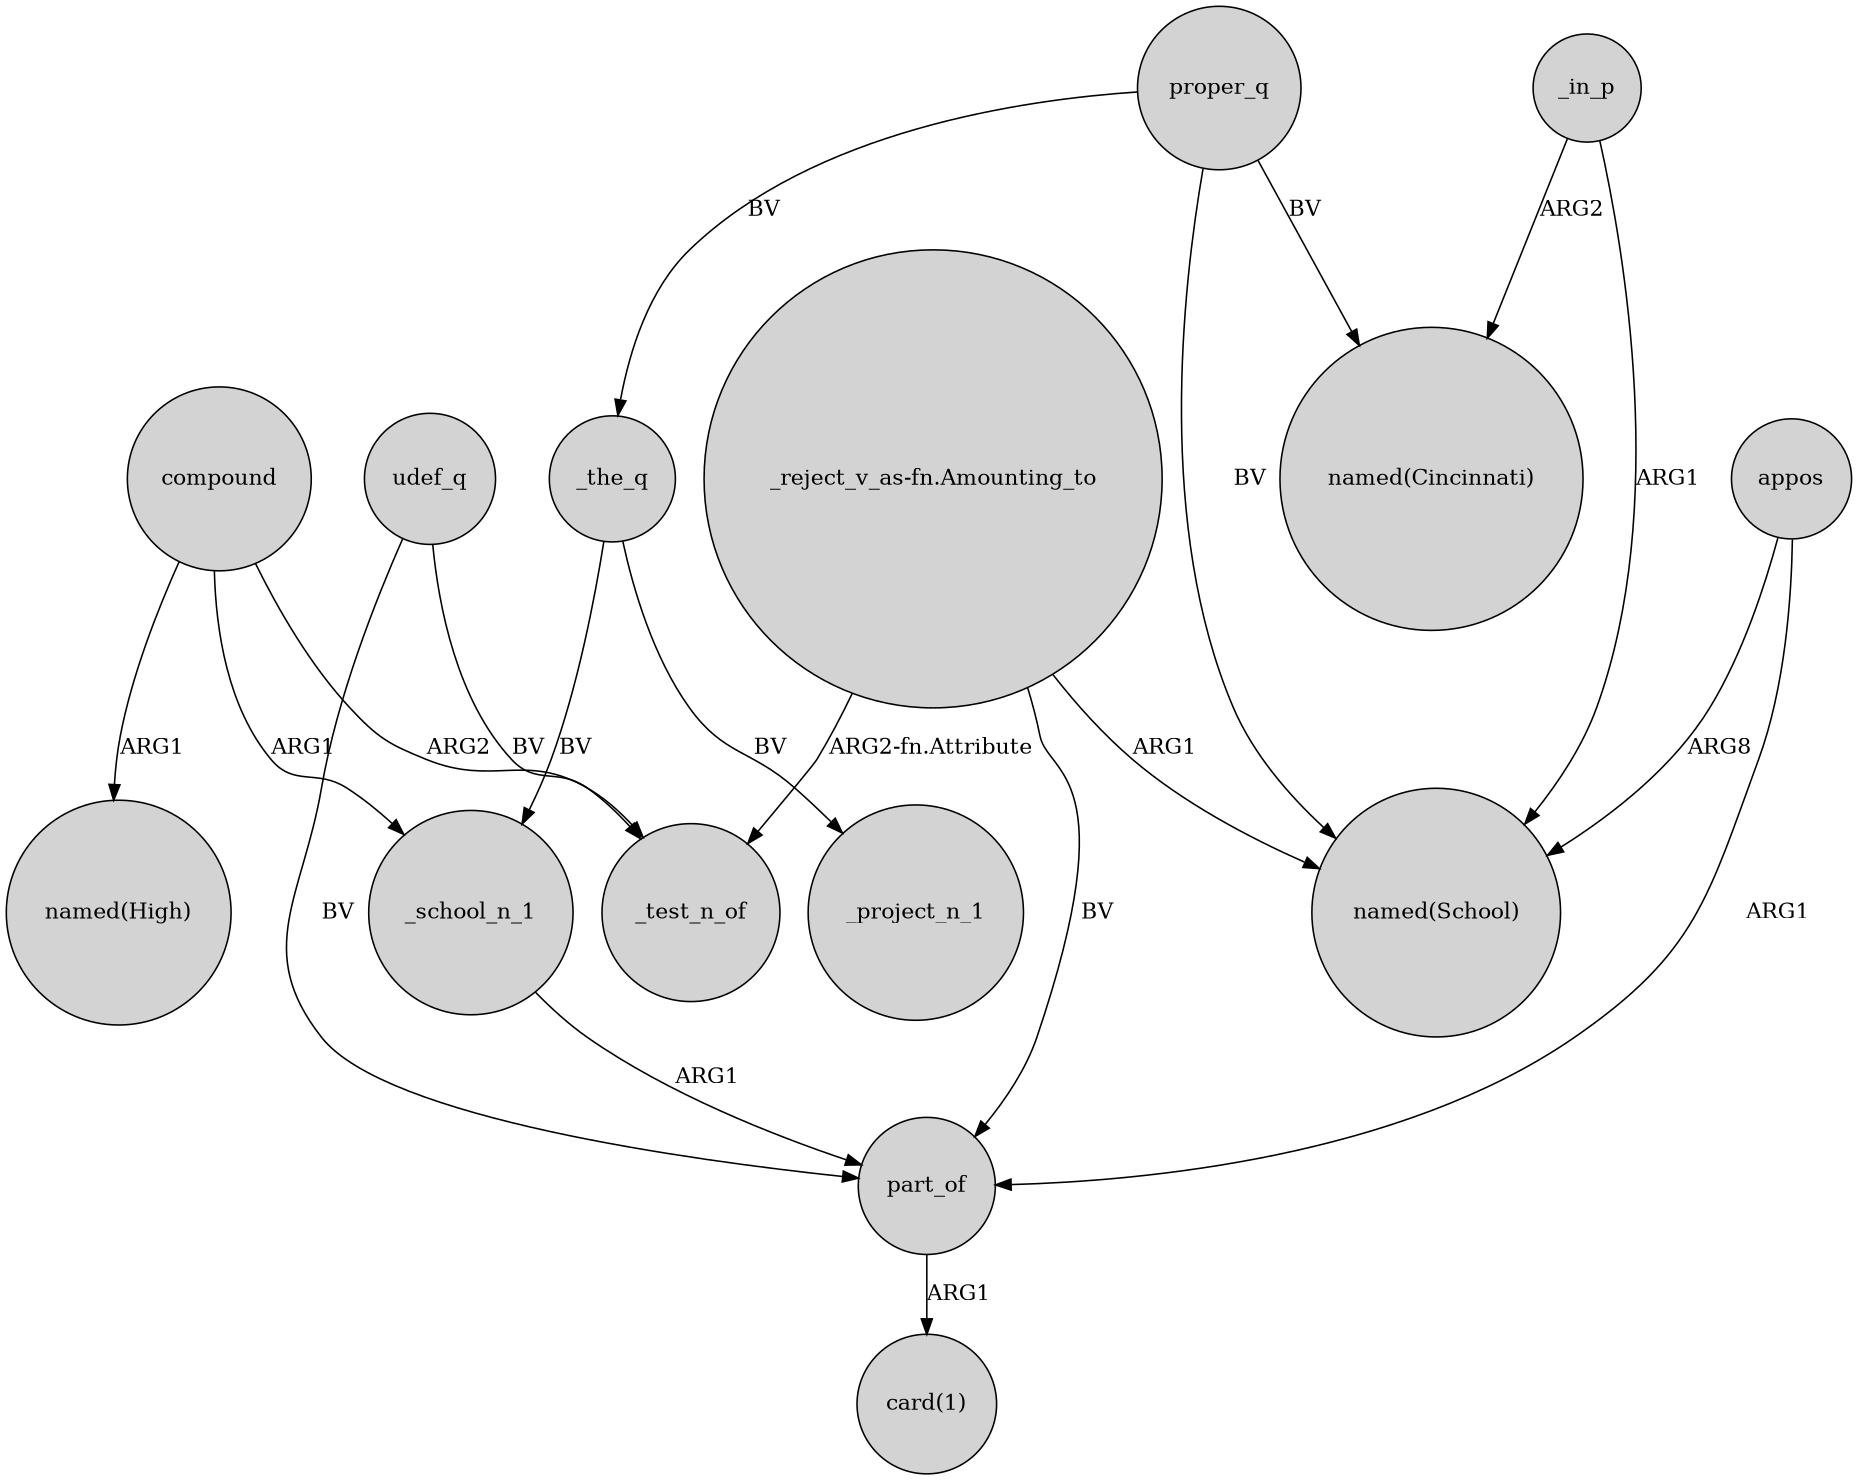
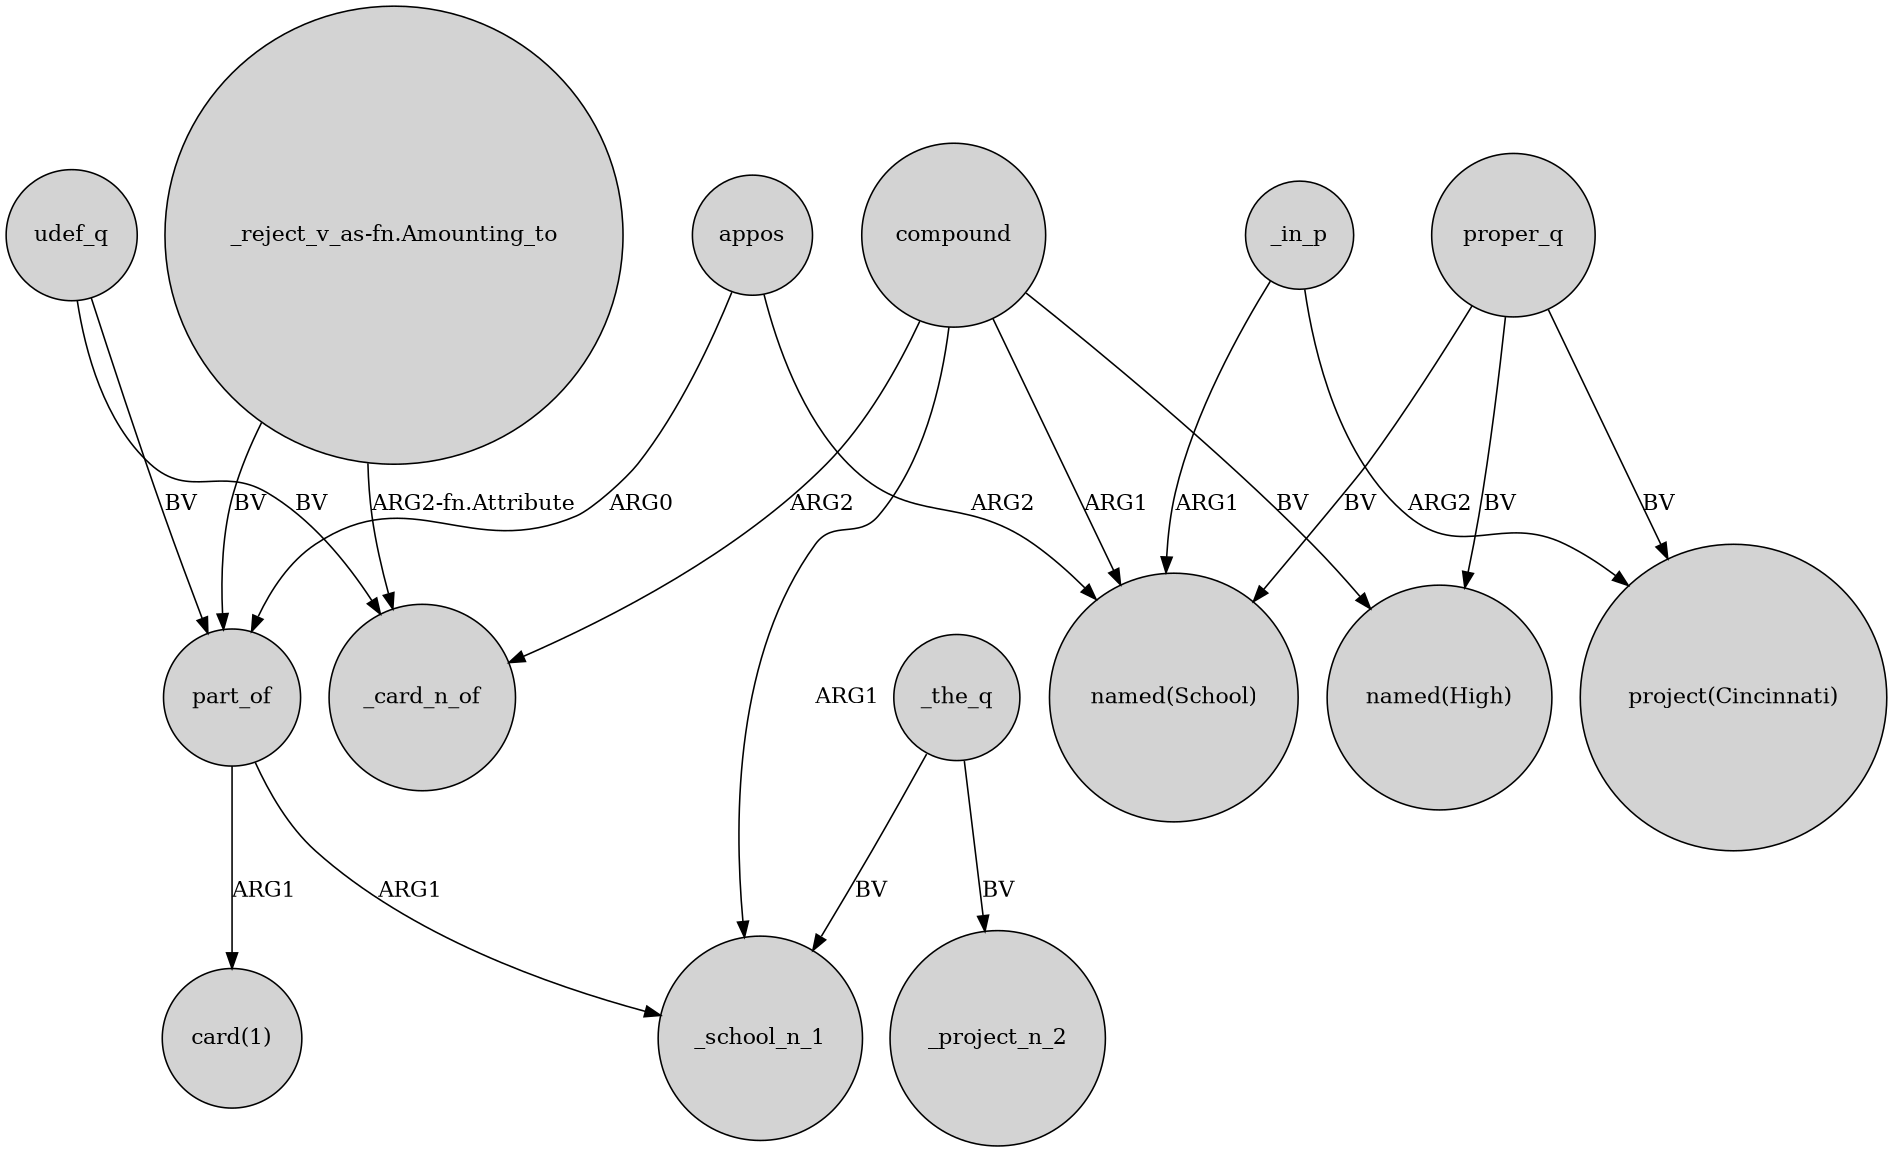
edge "proper_q" -> "_the_q": now "proper_q" -> "named(High)"
node "named(Cincinnati)": label "named(Cincinnati)" -> "project(Cincinnati)"
edge "compound" -> "named(High)": label "ARG1" -> "BV"
edge "appos" -> "named(School)": label "ARG8" -> "ARG2"
edge "_reject_v_as-fn.Amounting_to" -> "named(School)": now "compound" -> "named(School)"
node "_test_n_of": label "_test_n_of" -> "_card_n_of"
node "_project_n_1": label "_project_n_1" -> "_project_n_2"
edge "appos" -> "part_of": label "ARG1" -> "ARG0"
edge "_school_n_1" -> "part_of": reversed
